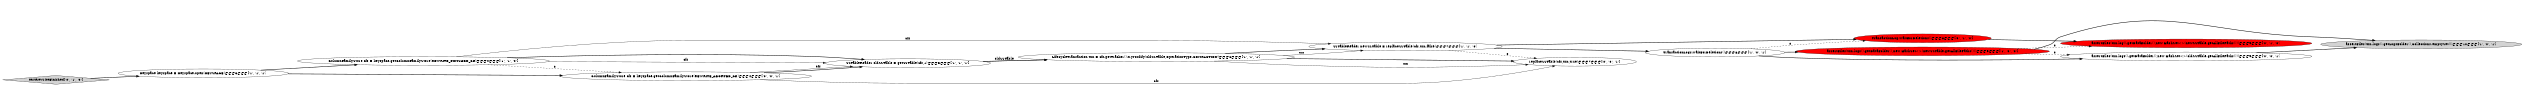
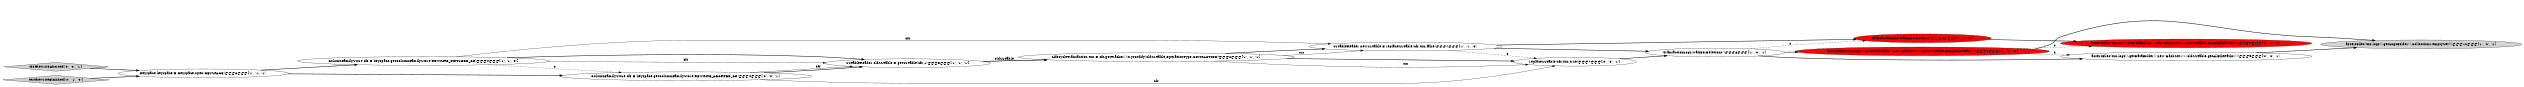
edge "replaceSSTable(cfs,txn,true)@@@7@@@['0', '0', '1']" -> "TransactionLogs.waitForDeletions()@@@8@@@['1', '0', '1']": added
node "testRewriteAborted['0', '0', '1']": added
